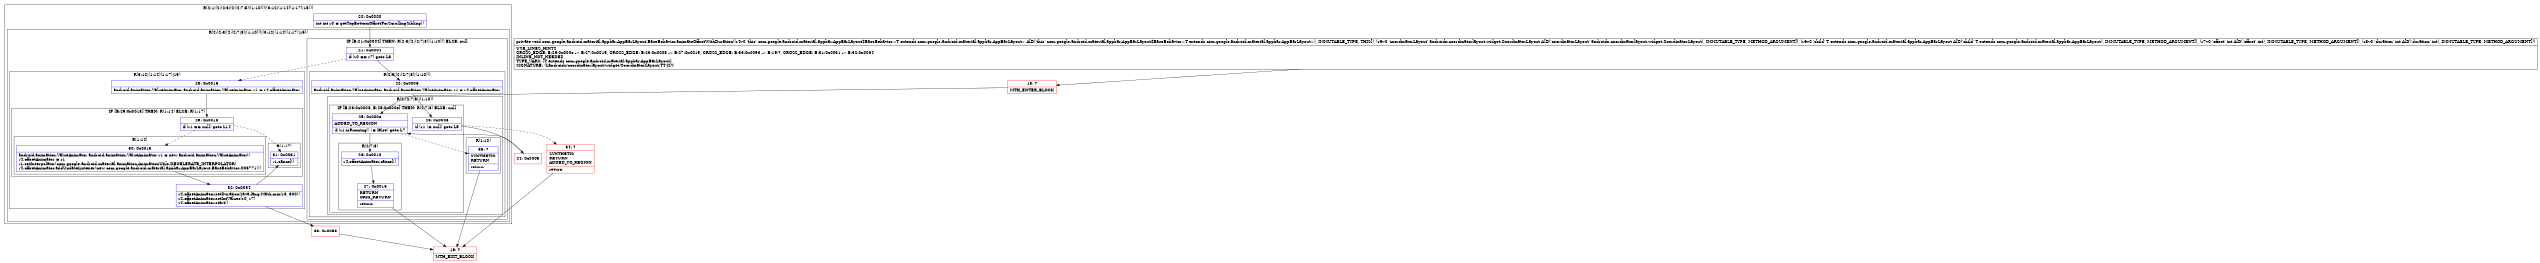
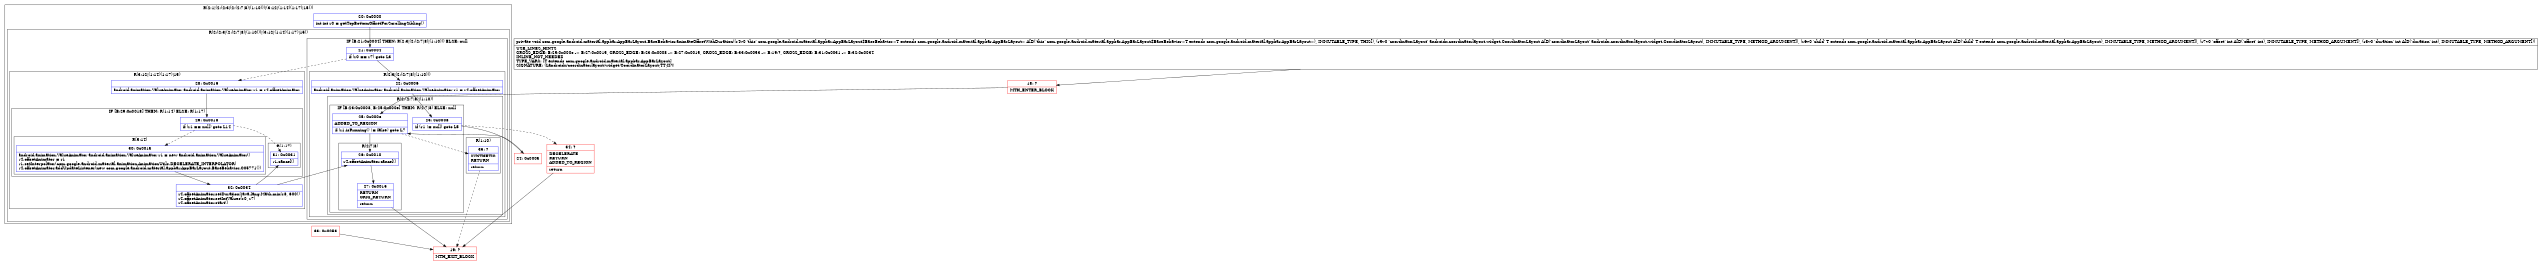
cluster "R(1:14)": label "R(1:14)" -> "R(5:14)"
node "34: ?": text "SYNTHETIC" -> "DECELERATE"
edge "35: ?" -> "19: ?": style solid -> dashed
edge "32: 0x0034" -> "33: 0x0053": now "32: 0x0034" -> "26: 0x0010"
